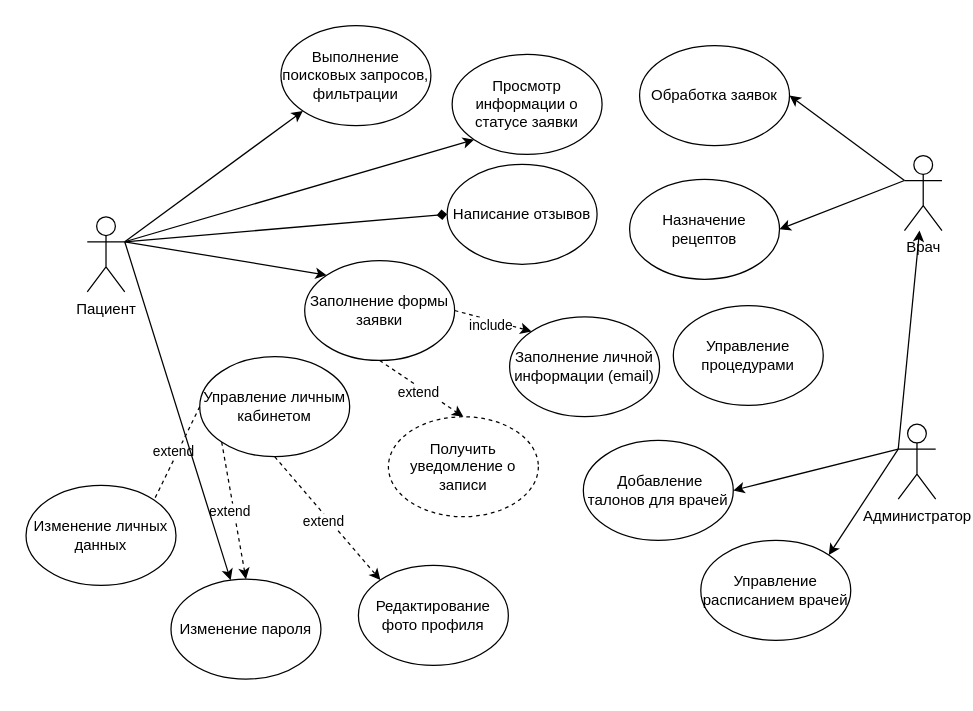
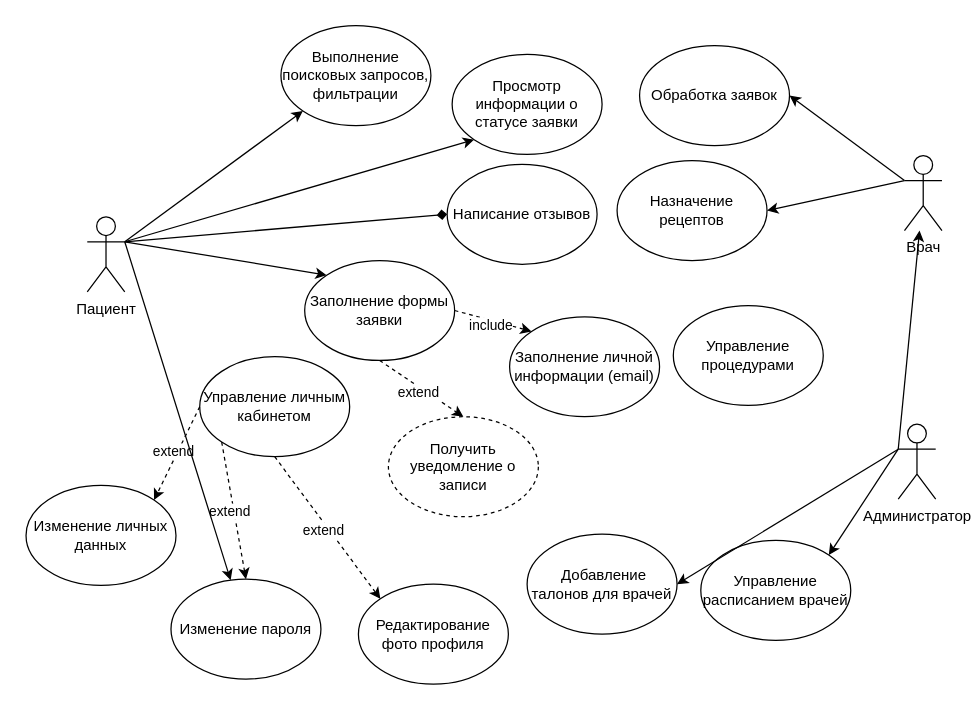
node "Назначение рецептов": moved (704, 229) -> (692, 211)
node "Добавление талонов для врачей": moved (658, 491) -> (602, 584)
edge "Управление личным кабинетом" -- "Изменение личных данных": arrowhead none -> classic
node "Редактирование фото профиля": moved (433, 616) -> (433, 634)
